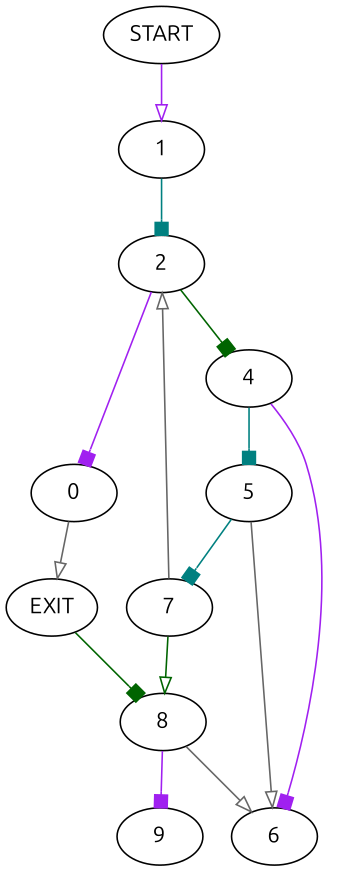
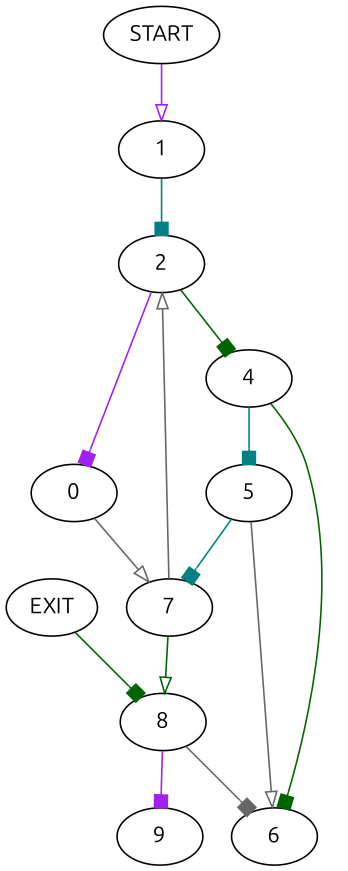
edge "0" -> "EXIT": now "0" -> "7"
edge "4" -> "6": color purple -> darkgreen
edge "8" -> "6": arrowhead onormal -> box
